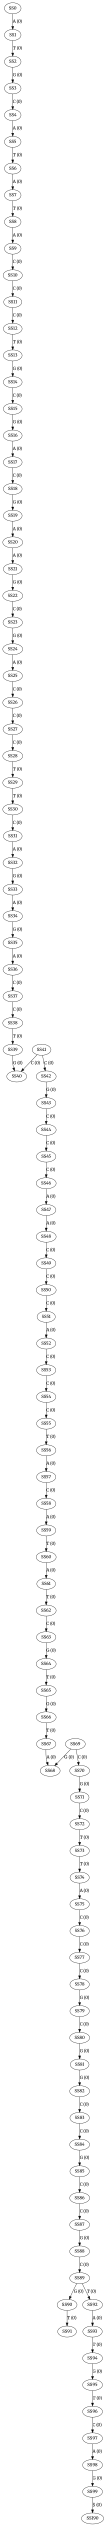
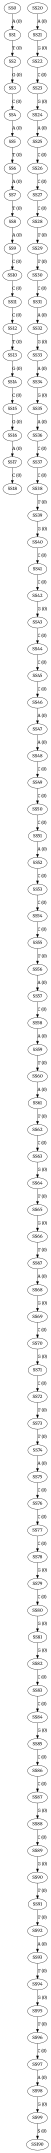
node "SS19": removed
edge "SS41" -> "SS40": reversed
edge "SS69" -> "SS68": reversed
edge "SS89" -> "SS92": now "SS91" -> "SS92"
